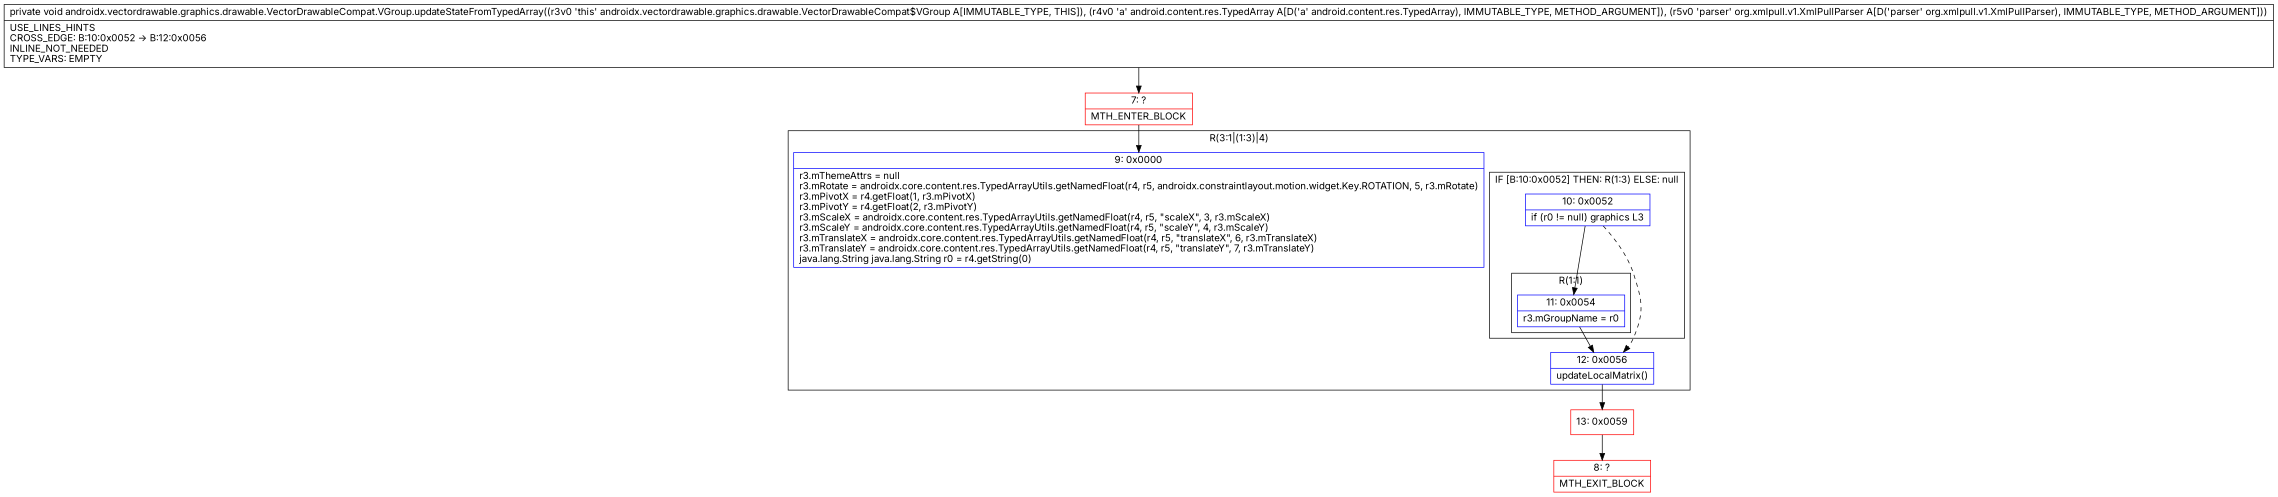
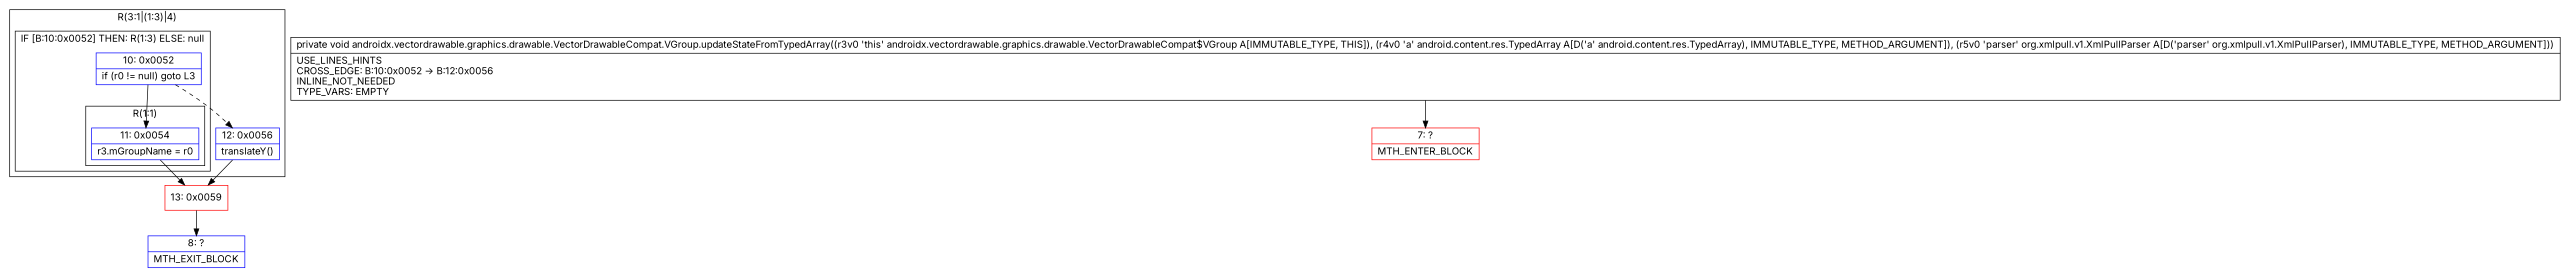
node "9: 0x0000": removed
node "10: 0x0052": text "if (r0 != null) graphics L3" -> "if (r0 != null) goto L3"
edge "11: 0x0054" -> "12: 0x0056": now "11: 0x0054" -> "13: 0x0059"
node "12: 0x0056": text "updateLocalMatrix()" -> "translateY()"
node "8: ?": color red -> blue
